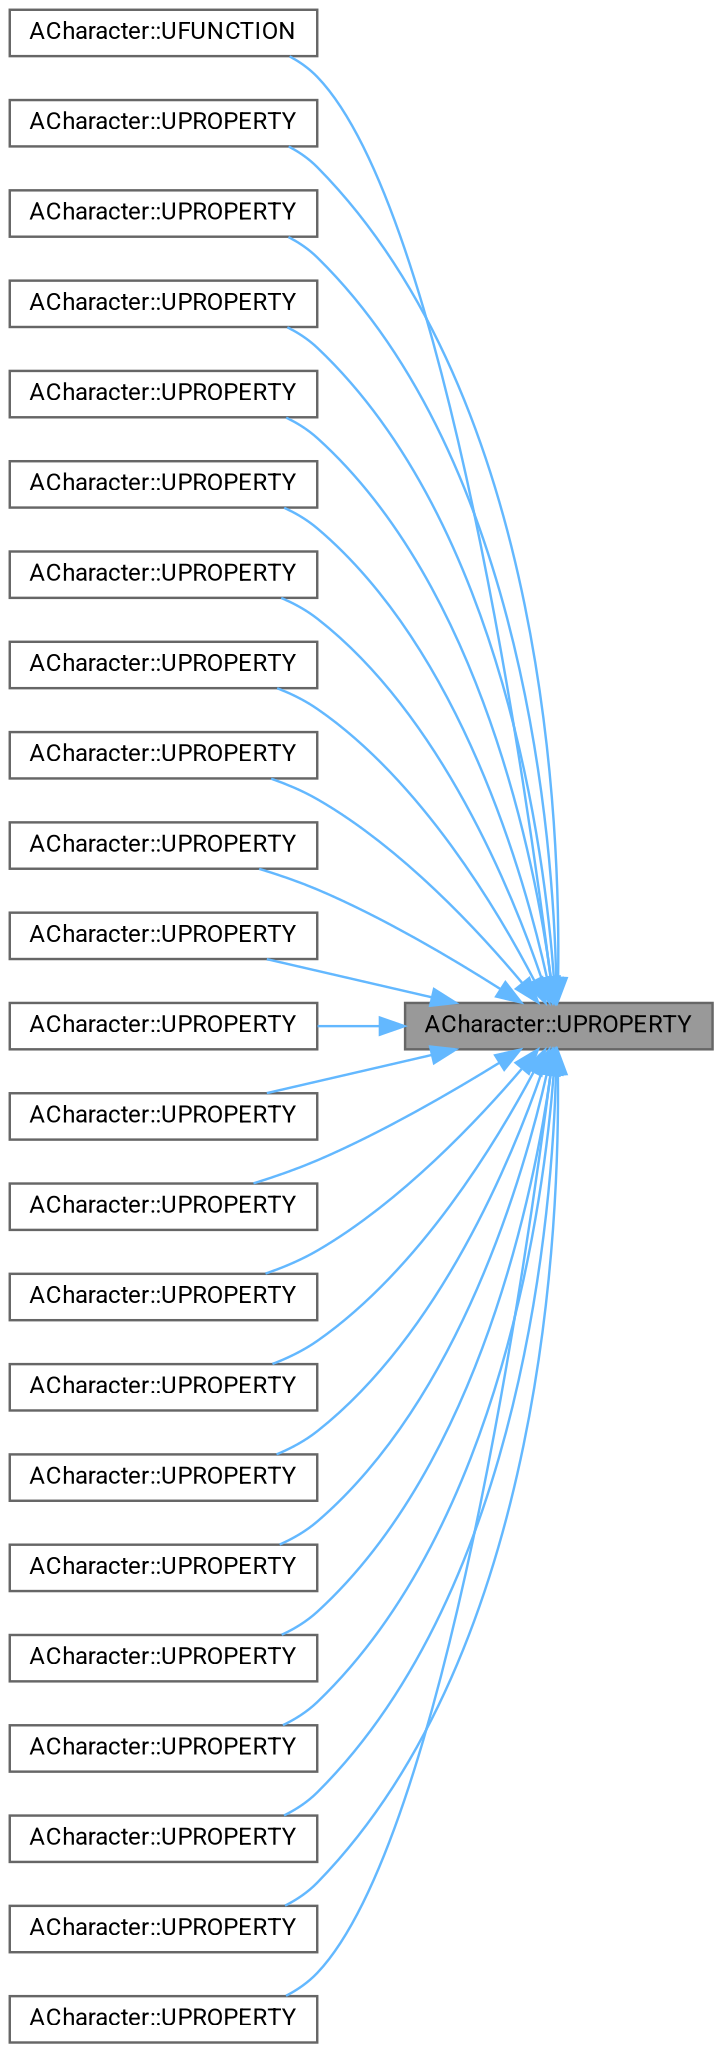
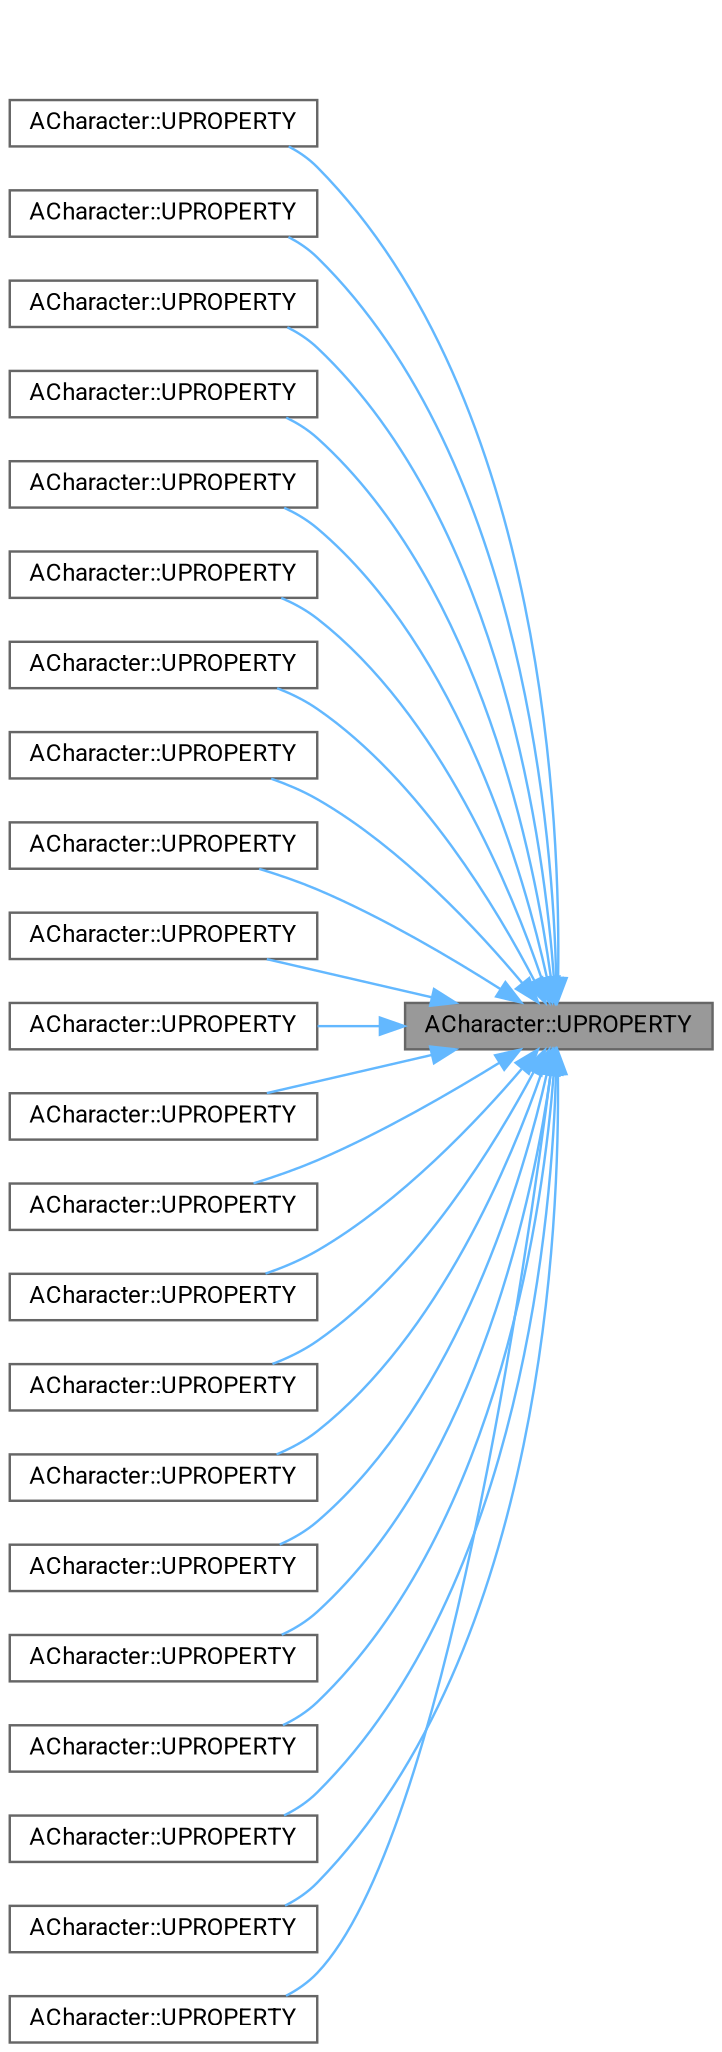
node "ACharacter::UFUNCTION": removed
